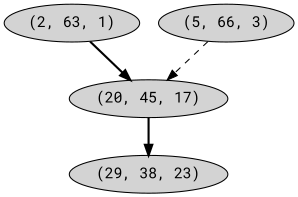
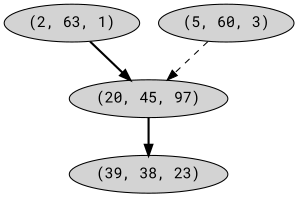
node "(5, 66, 3)": label "(5, 66, 3)" -> "(5, 60, 3)"
node "(20, 45, 17)": label "(20, 45, 17)" -> "(20, 45, 97)"
node "(29, 38, 23)": label "(29, 38, 23)" -> "(39, 38, 23)"
